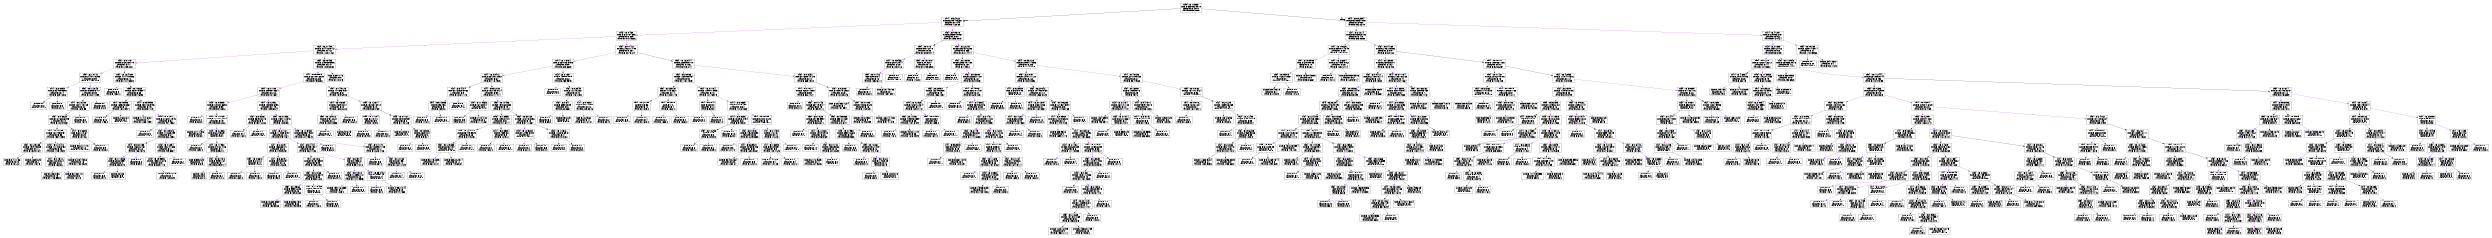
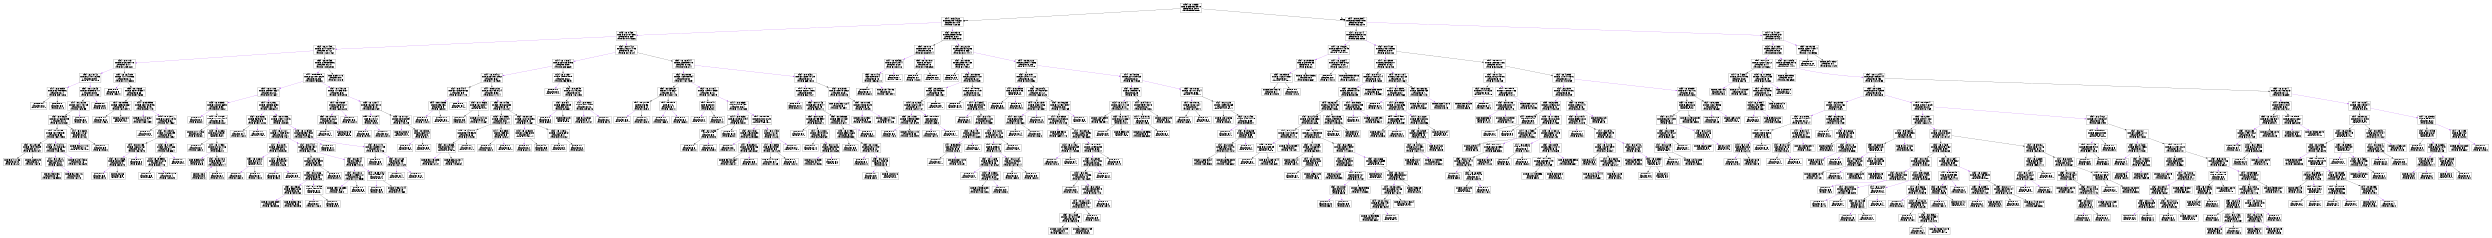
node "mse = 0.0 samples = 2 value = 1705.0": added
edge "X[8] <= 13.7372 mse = 9095.102 samples = 7 value = 325.5714" -> "mse = 726.0 samples = 5 value = 267.0": reversed
node "mse = 0.0 samples = 5 value = 559.0": added
node "X[1] <= 0.8503 mse = 45549.6094 samples = 16 value = 911.625": label "X[1] <= 0.8503 mse = 45549.6094 samples = 16 value = 911.625" -> "X[1] <= 0.8503 value = 45549.6094 samples = 16 value = 911.625"
